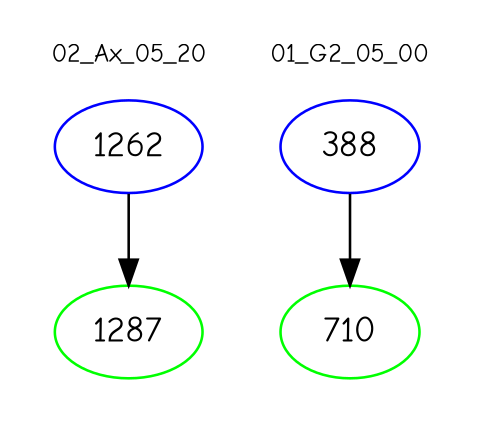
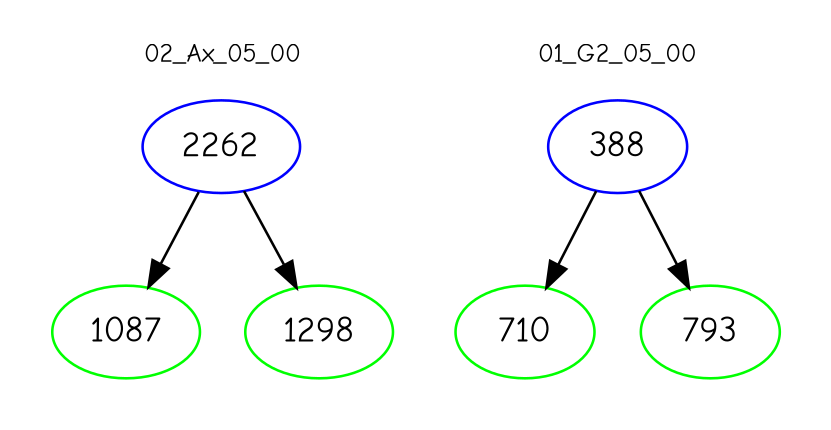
cluster "02_Ax_05_20": label "02_Ax_05_20" -> "02_Ax_05_00"
node "1262": label "1262" -> "2262"
node "1287": label "1287" -> "1087"
node "1298": added
node "793": added
